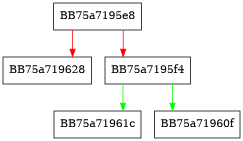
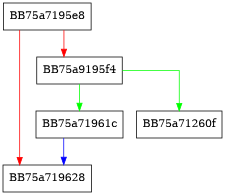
node "BB75a7195f4": label "BB75a7195f4" -> "BB75a9195f4"
node "BB75a71960f": label "BB75a71960f" -> "BB75a71260f"
edge "BB75a71961c" -> "BB75a719628": added
